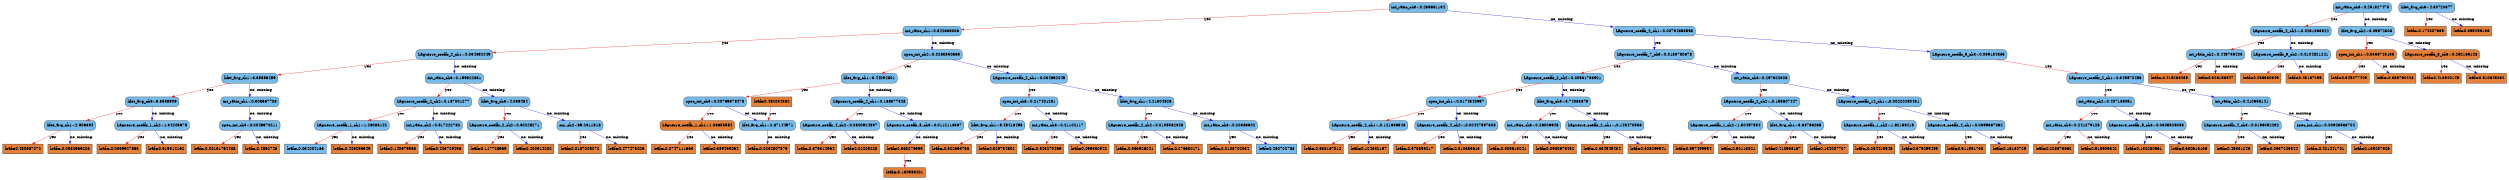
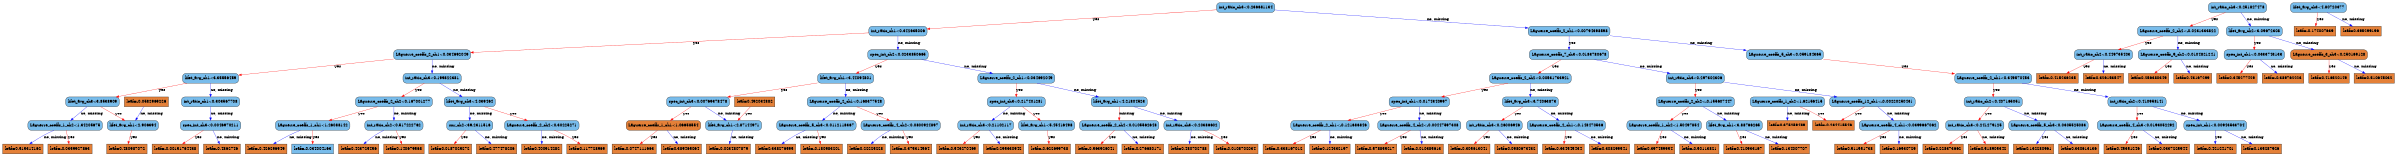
node "spec_int_ch1<0.0333743133": fillcolor #e48038 -> #78bceb
edge "Laguerre_coeffs_2_ch1<0.349570453" -> "int_ratio_ch2<0.410958141": label "no, yes" -> "no, missing"
edge "Laguerre_coeffs_12_ch1<-0.00220250431" -> "Laguerre_coeffs_1_ch2<1.62156415": now "Laguerre_coeffs_12_ch1<-0.00220250431" -> "leaf=-0.234415546"
edge "lifet_avg_ch1<4.21804523" -> "Laguerre_coeffs_2_ch2<0.0105562648": label "yes" -> "missing"
edge "lifet_avg_ch1<2.906394" -> "leaf=-0.0582969226": reversed
node "leaf=0.329754502": removed
node "leaf=0.480702788": fillcolor #78bceb -> #e48038
node "leaf=0.16130729": label "leaf=0.16130729" -> "leaf=0.16530729"
edge "leaf=0.338276595" -> "leaf=-0.180983201": now "Laguerre_coeffs_5_ch3<0.0112118367" -> "leaf=-0.180983201"
